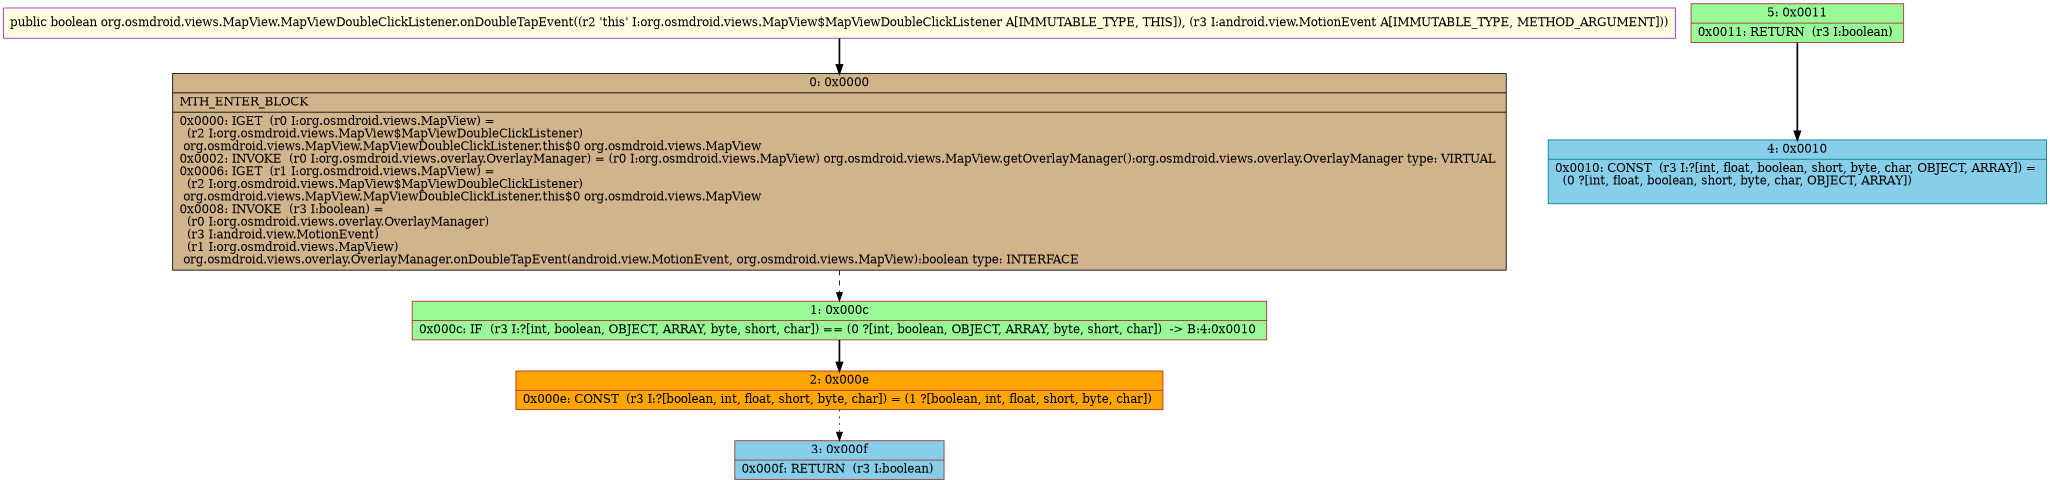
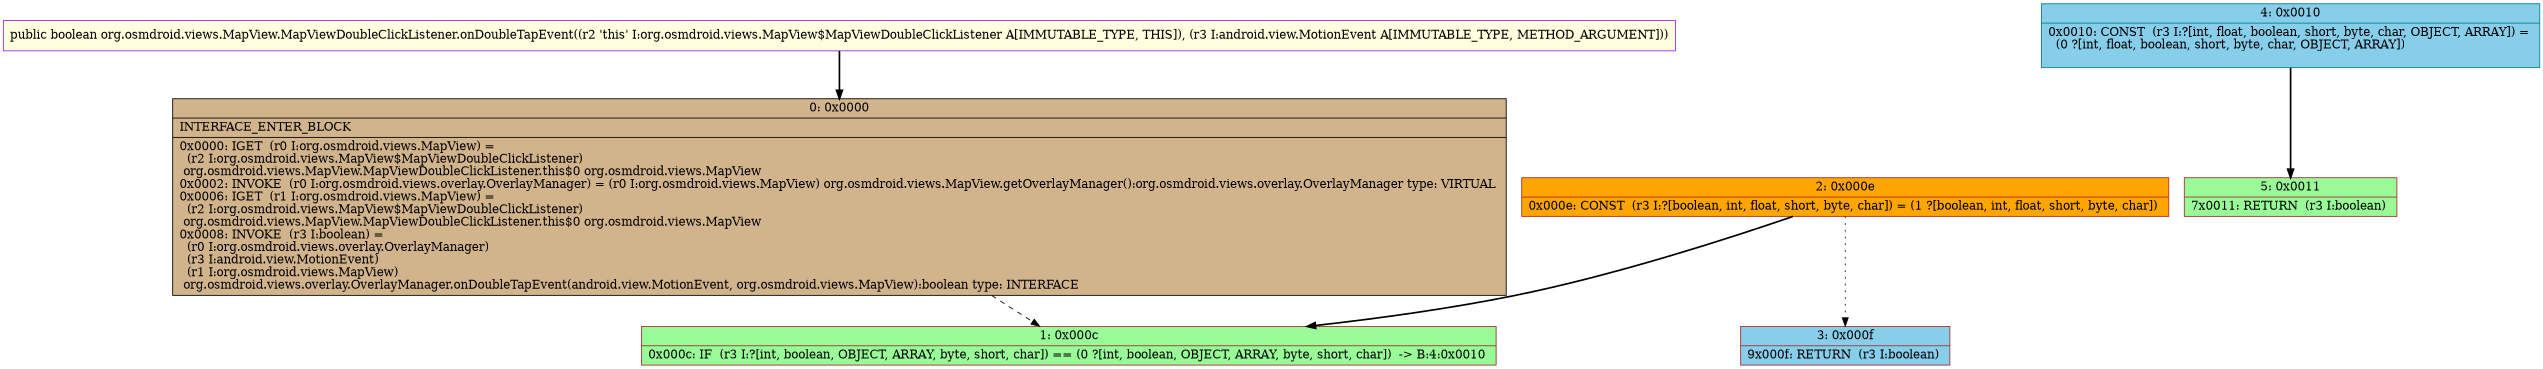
node "5: 0x0011": text "0x0011: RETURN  (r3 I:boolean)" -> "7x0011: RETURN  (r3 I:boolean)"
edge "5: 0x0011" -> "4: 0x0010": reversed
node "0: 0x0000": text "MTH_ENTER_BLOCK" -> "INTERFACE_ENTER_BLOCK"
edge "1: 0x000c" -> "2: 0x000e": reversed
node "3: 0x000f": text "0x000f: RETURN  (r3 I:boolean)" -> "9x000f: RETURN  (r3 I:boolean)"
